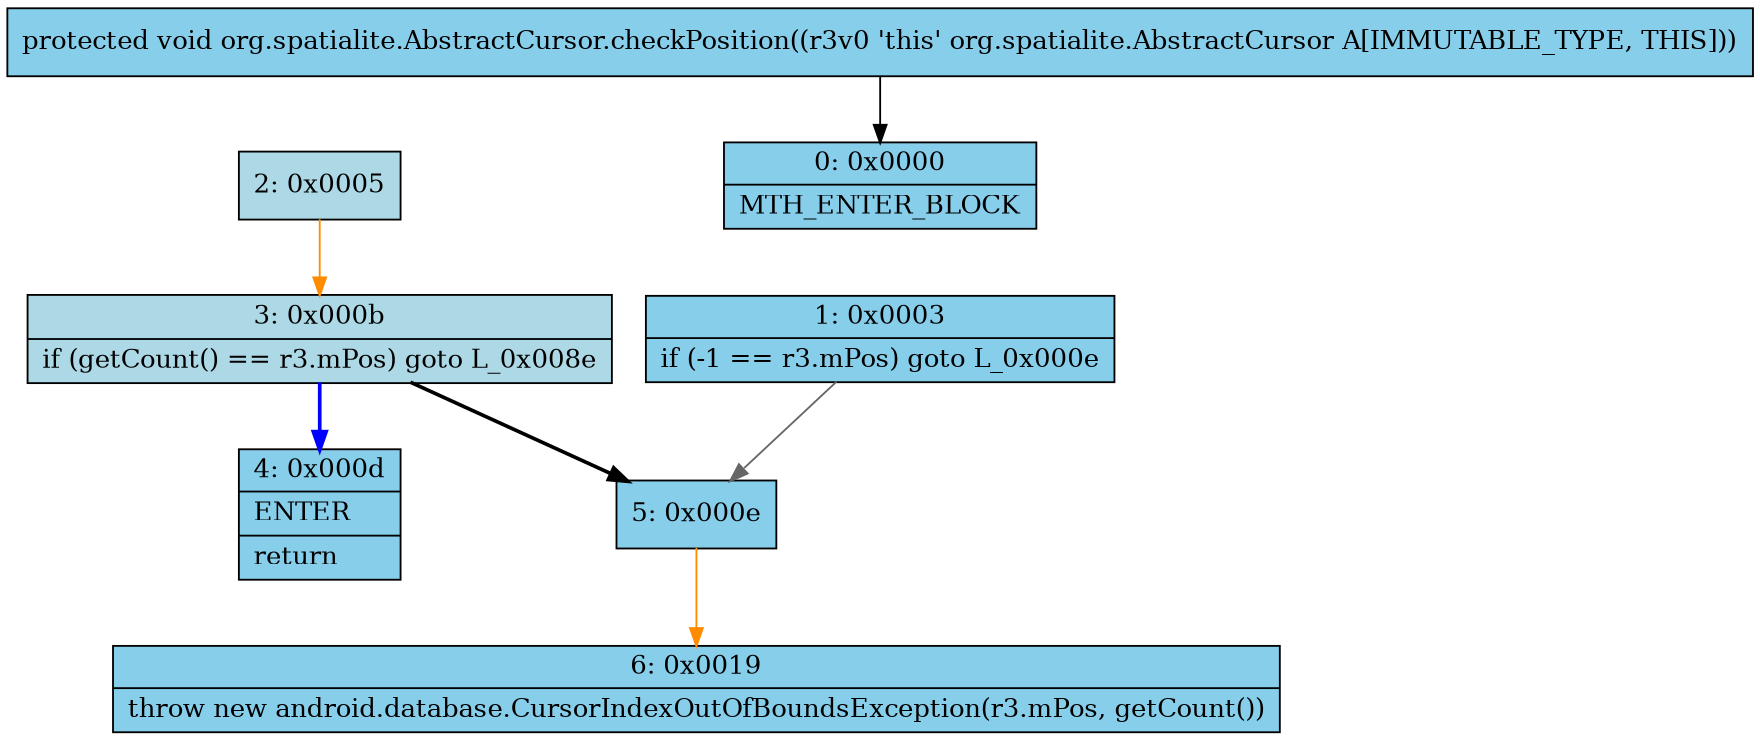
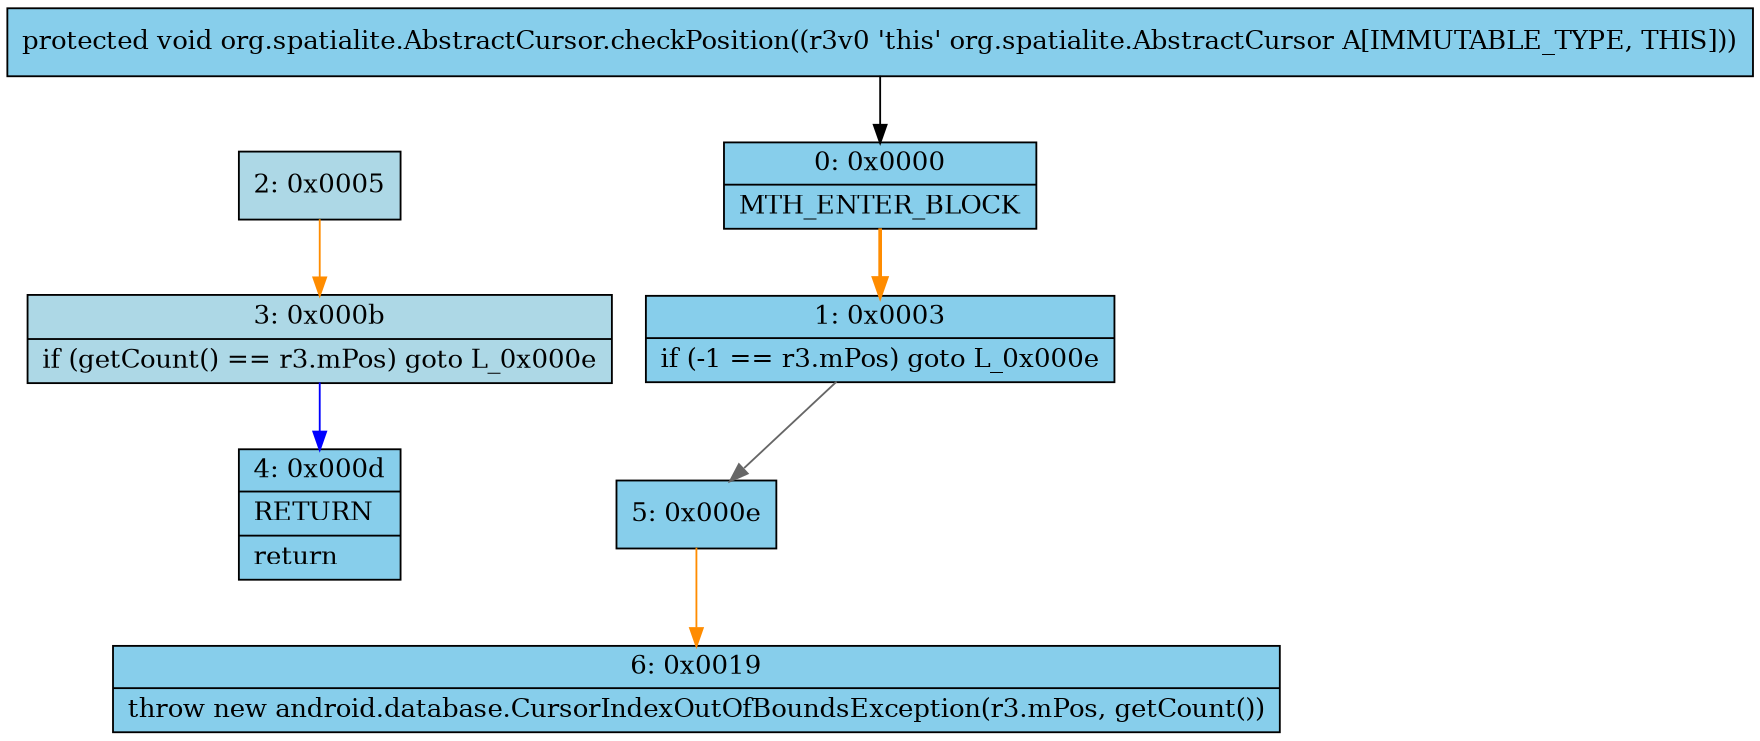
edge "0: 0x0000" -> "1: 0x0003": added
node "3: 0x000b": text "if (getCount() == r3.mPos) goto L_0x008e" -> "if (getCount() == r3.mPos) goto L_0x000e"
edge "3: 0x000b" -> "4: 0x000d": style bold -> solid
edge "3: 0x000b" -> "5: 0x000e": removed
node "4: 0x000d": text "ENTER" -> "RETURN"
